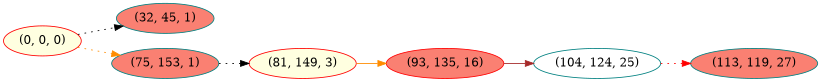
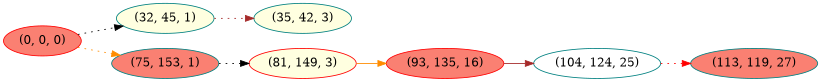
node "(32, 45, 1)": fillcolor salmon -> lightyellow
node "(35, 42, 3)": added
node "(0, 0, 0)": fillcolor lightyellow -> salmon
